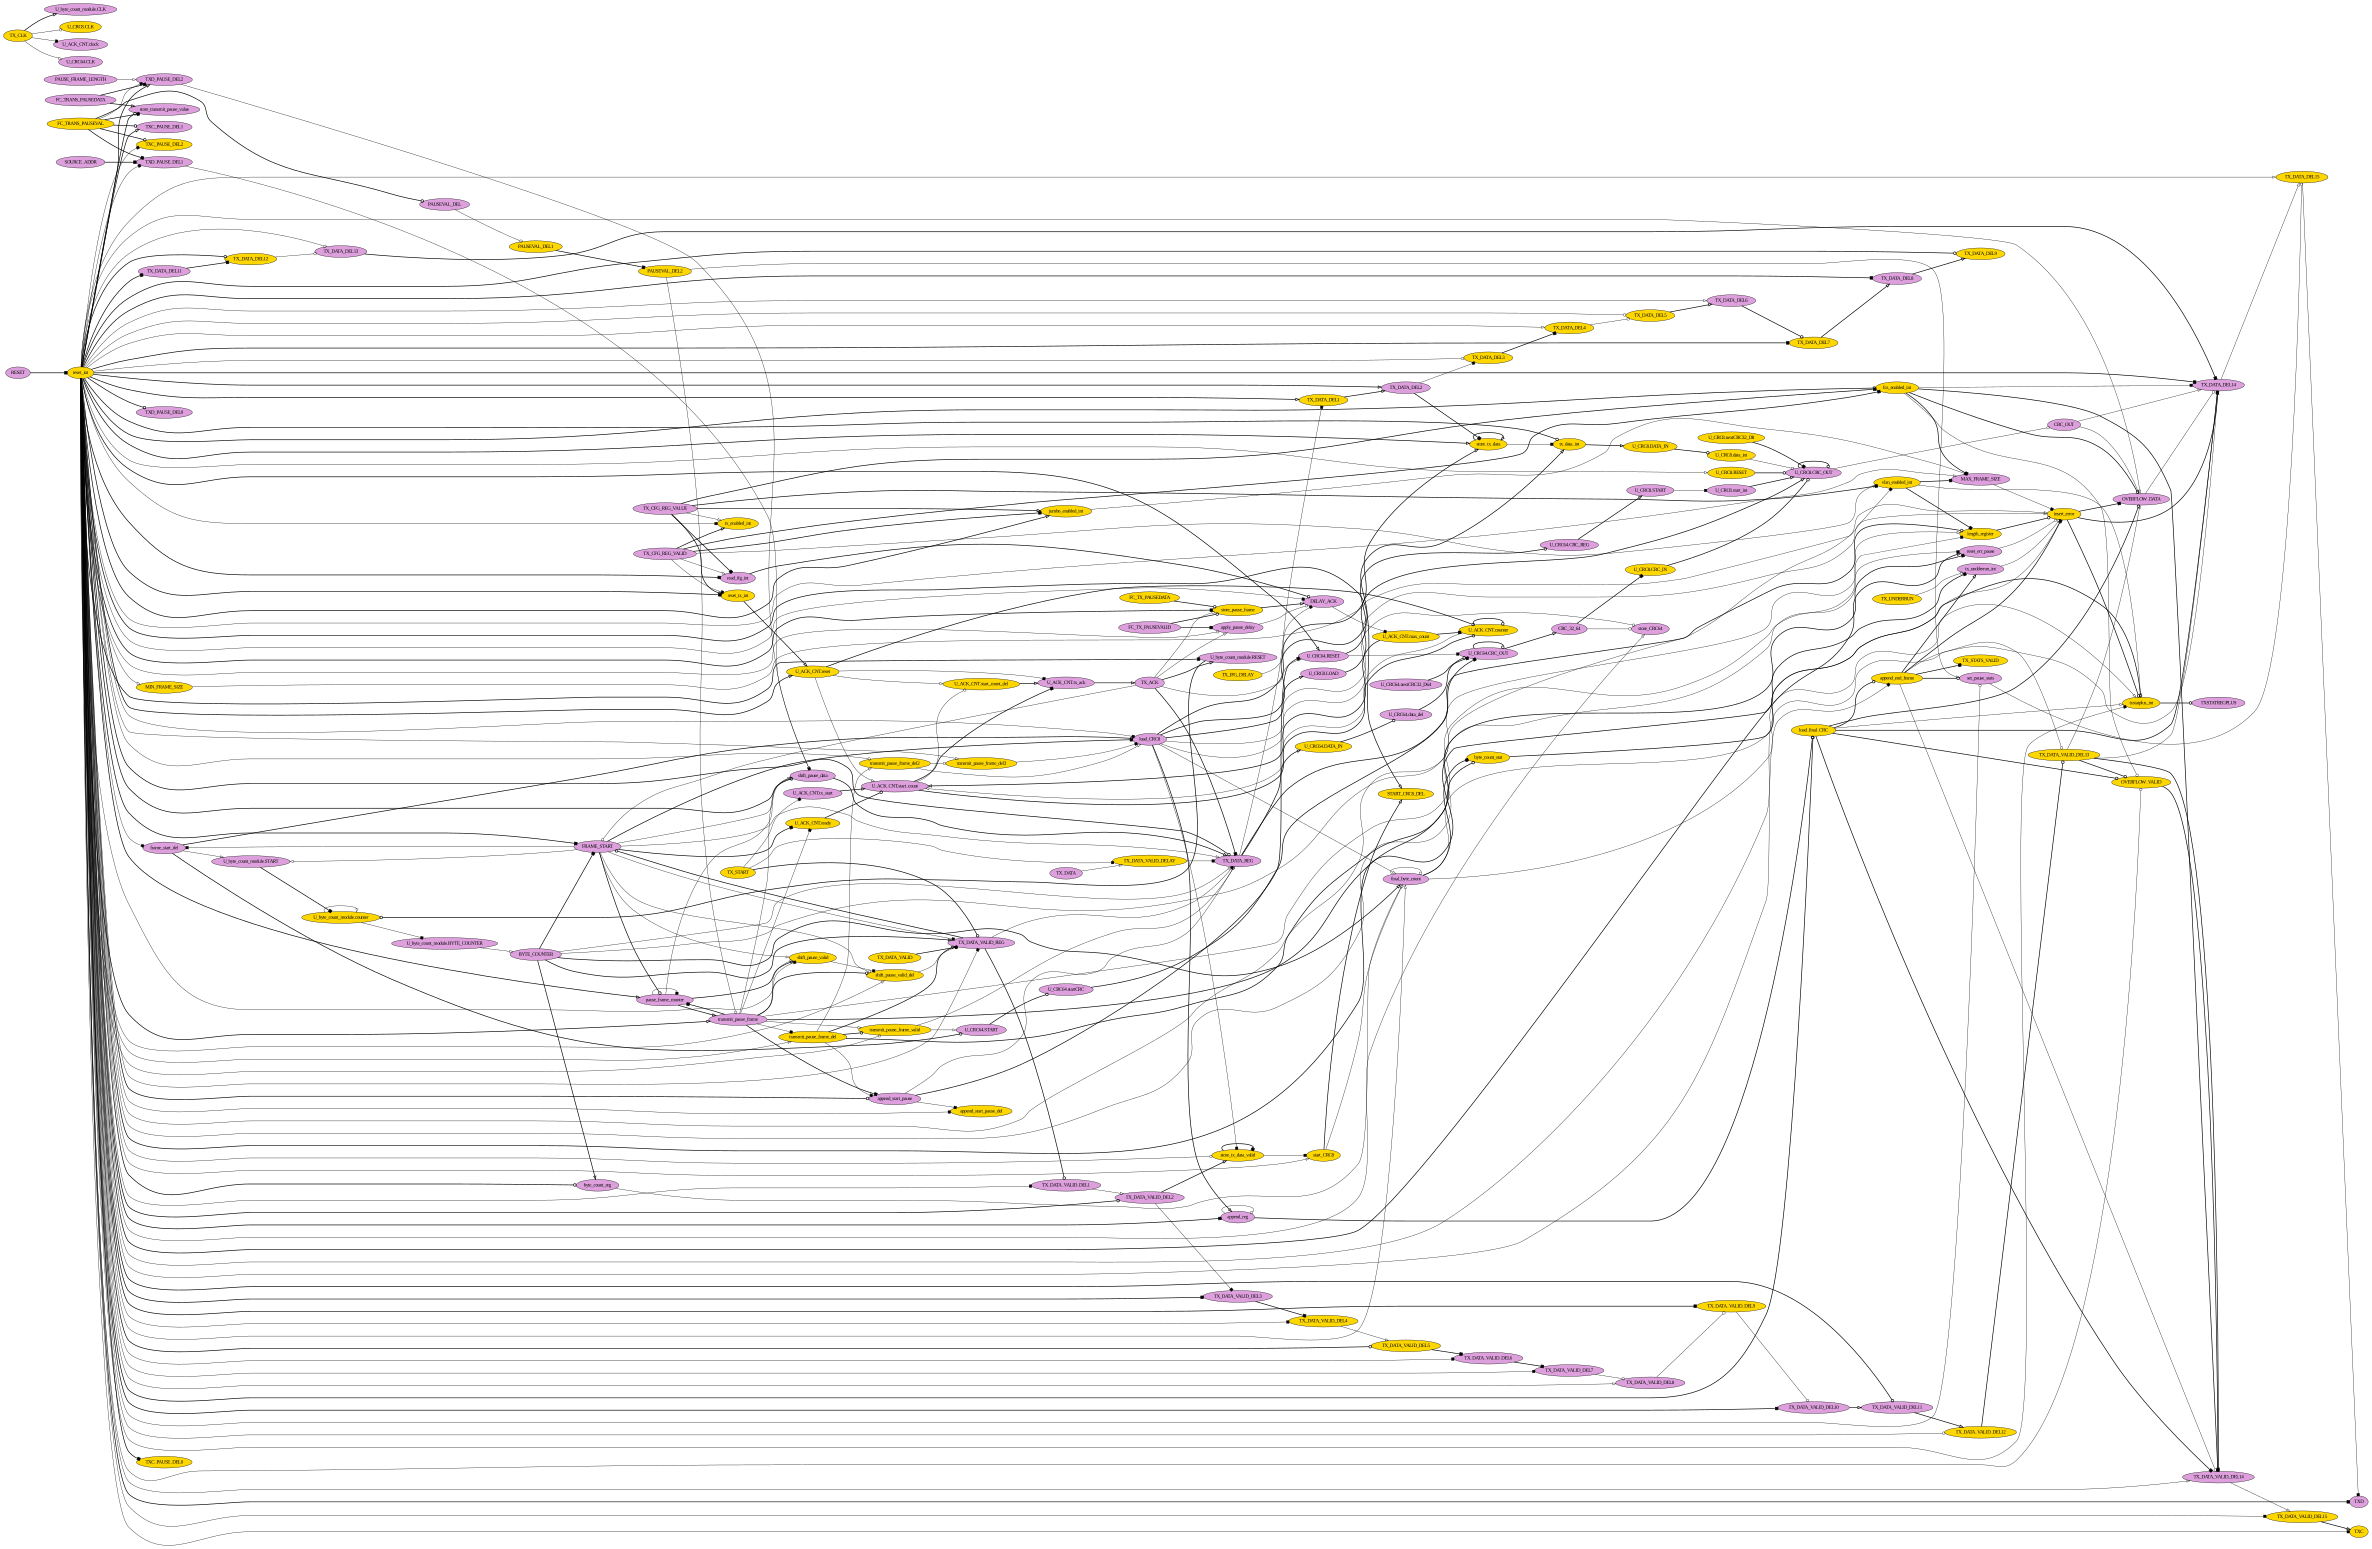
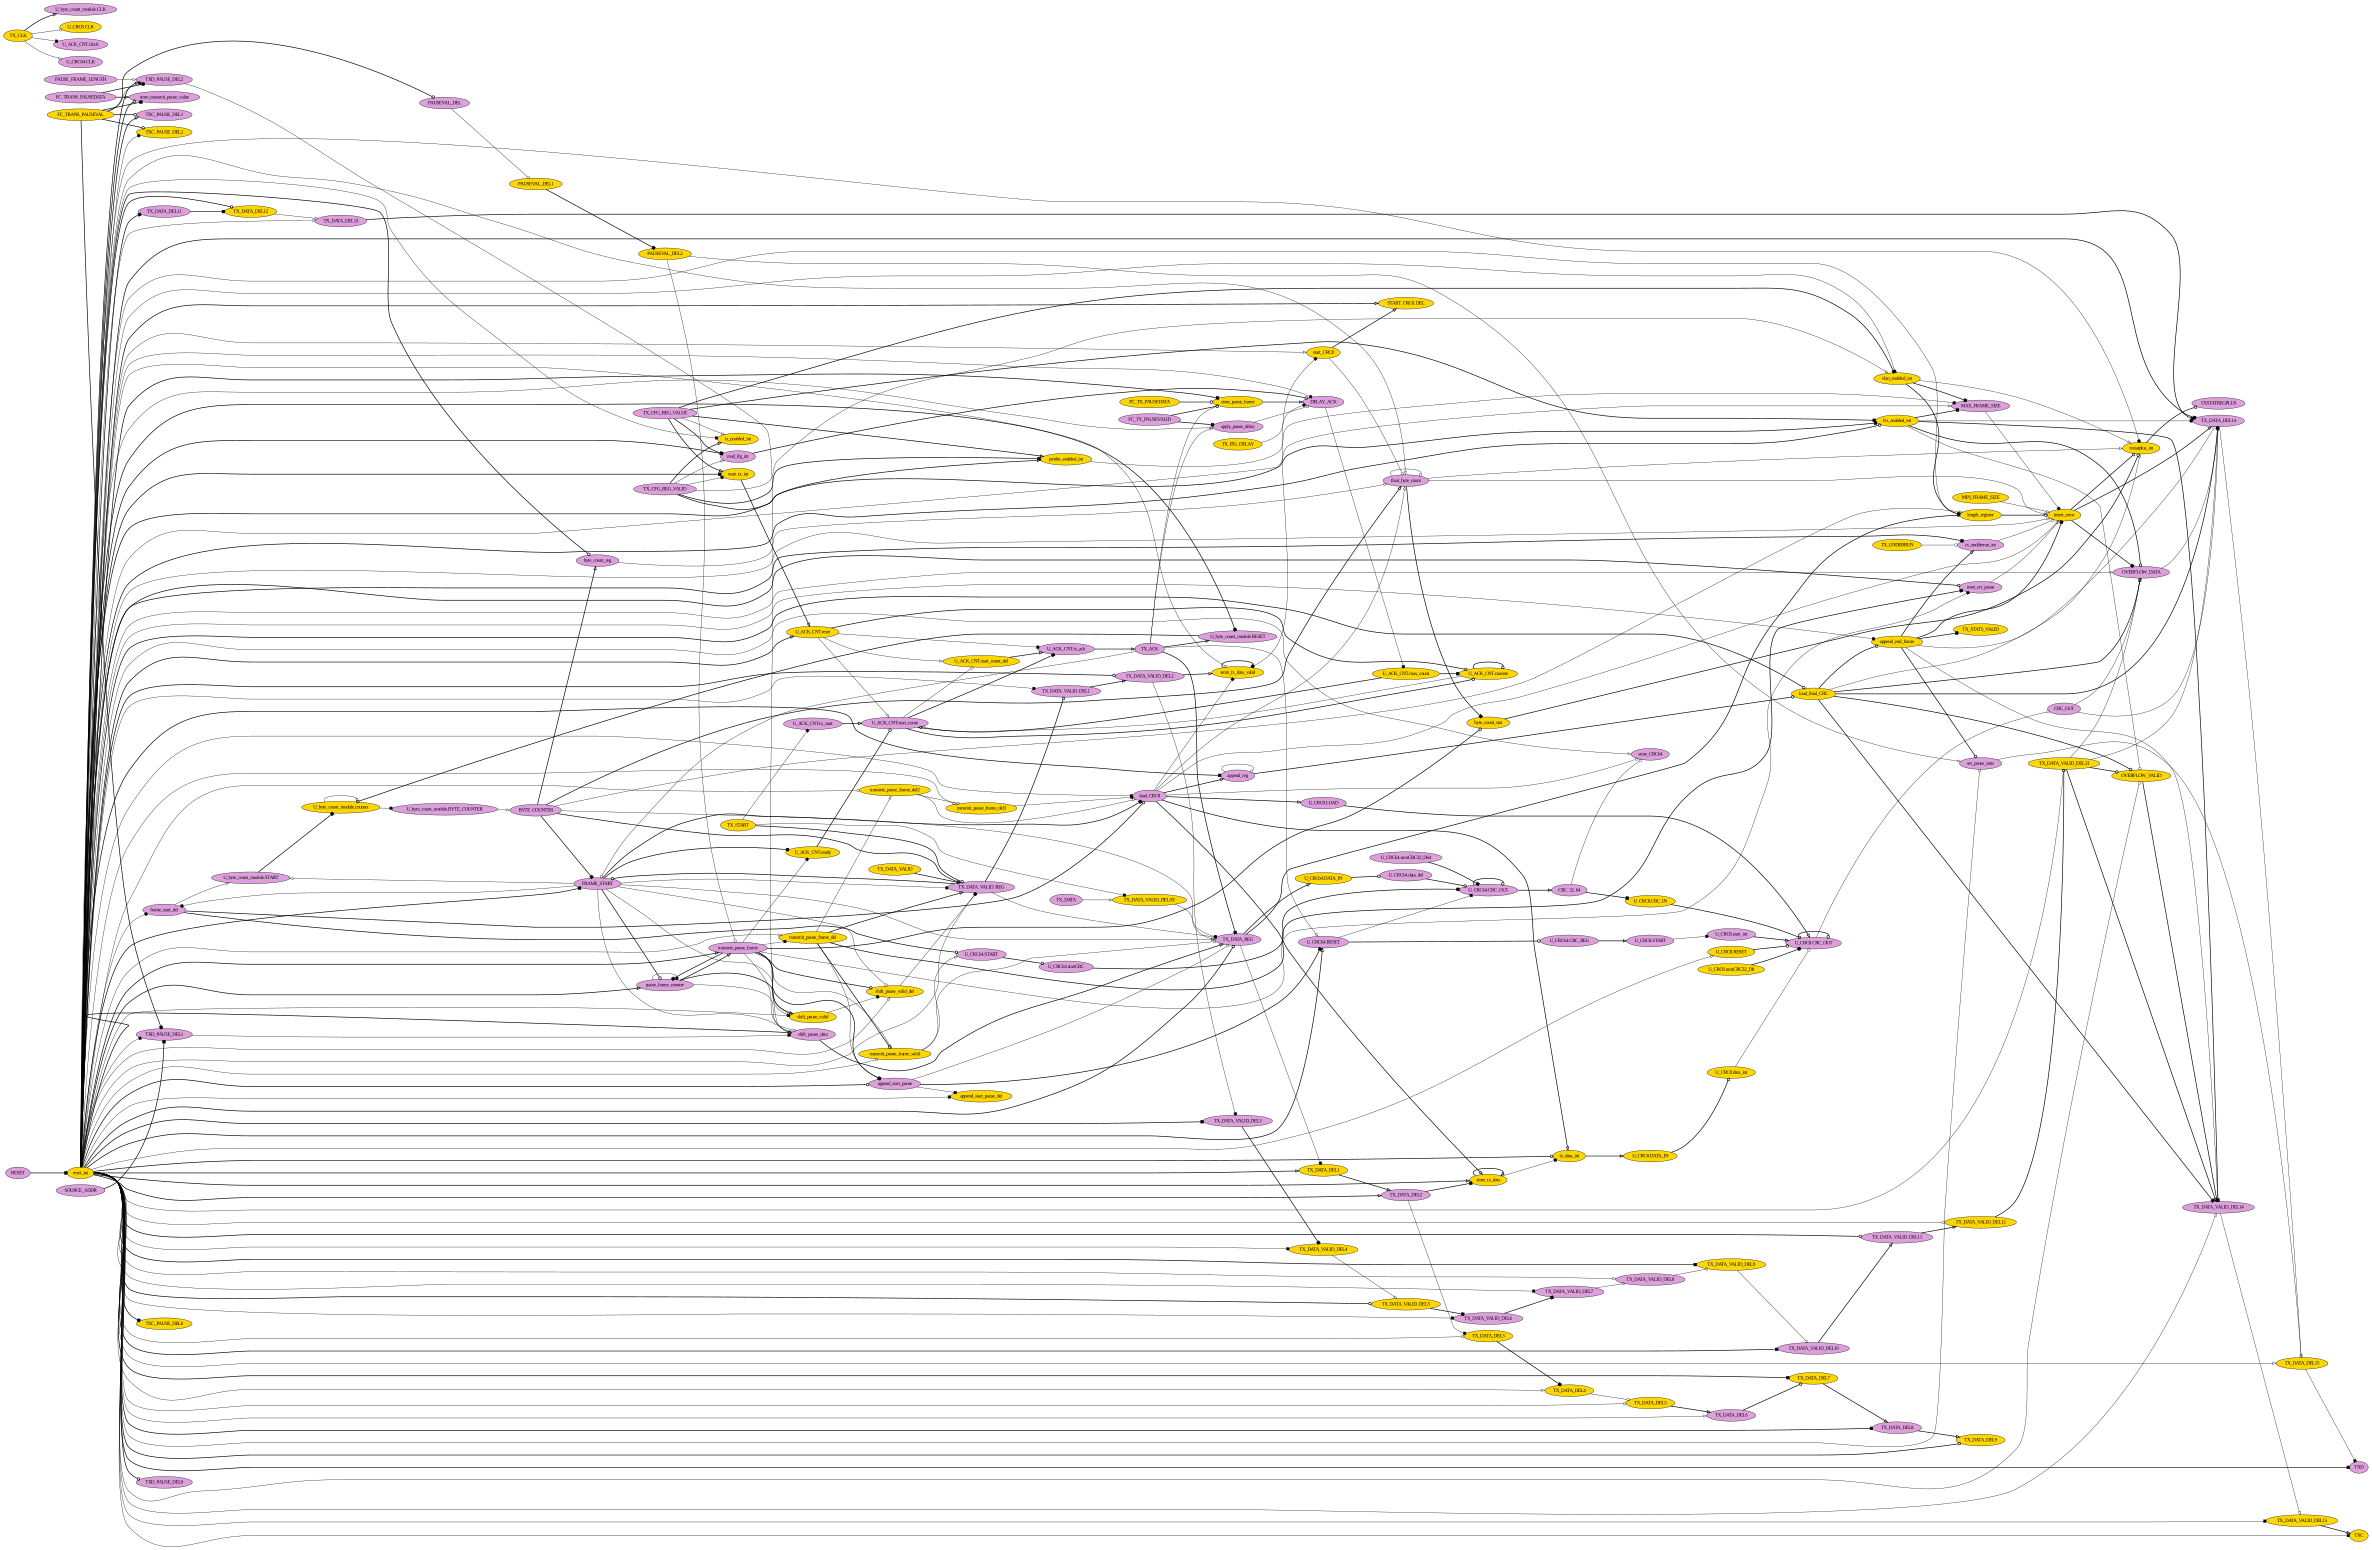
edge "reset_int" -> "MIN_FRAME_SIZE": now "reset_int" -> "insert_error"
edge "TX_DATA_VALID_DEL1" -> "TX_DATA_VALID_DEL2": style solid -> bold
edge "reset_int" -> "reset_err_pause": arrowhead onormal -> odot
